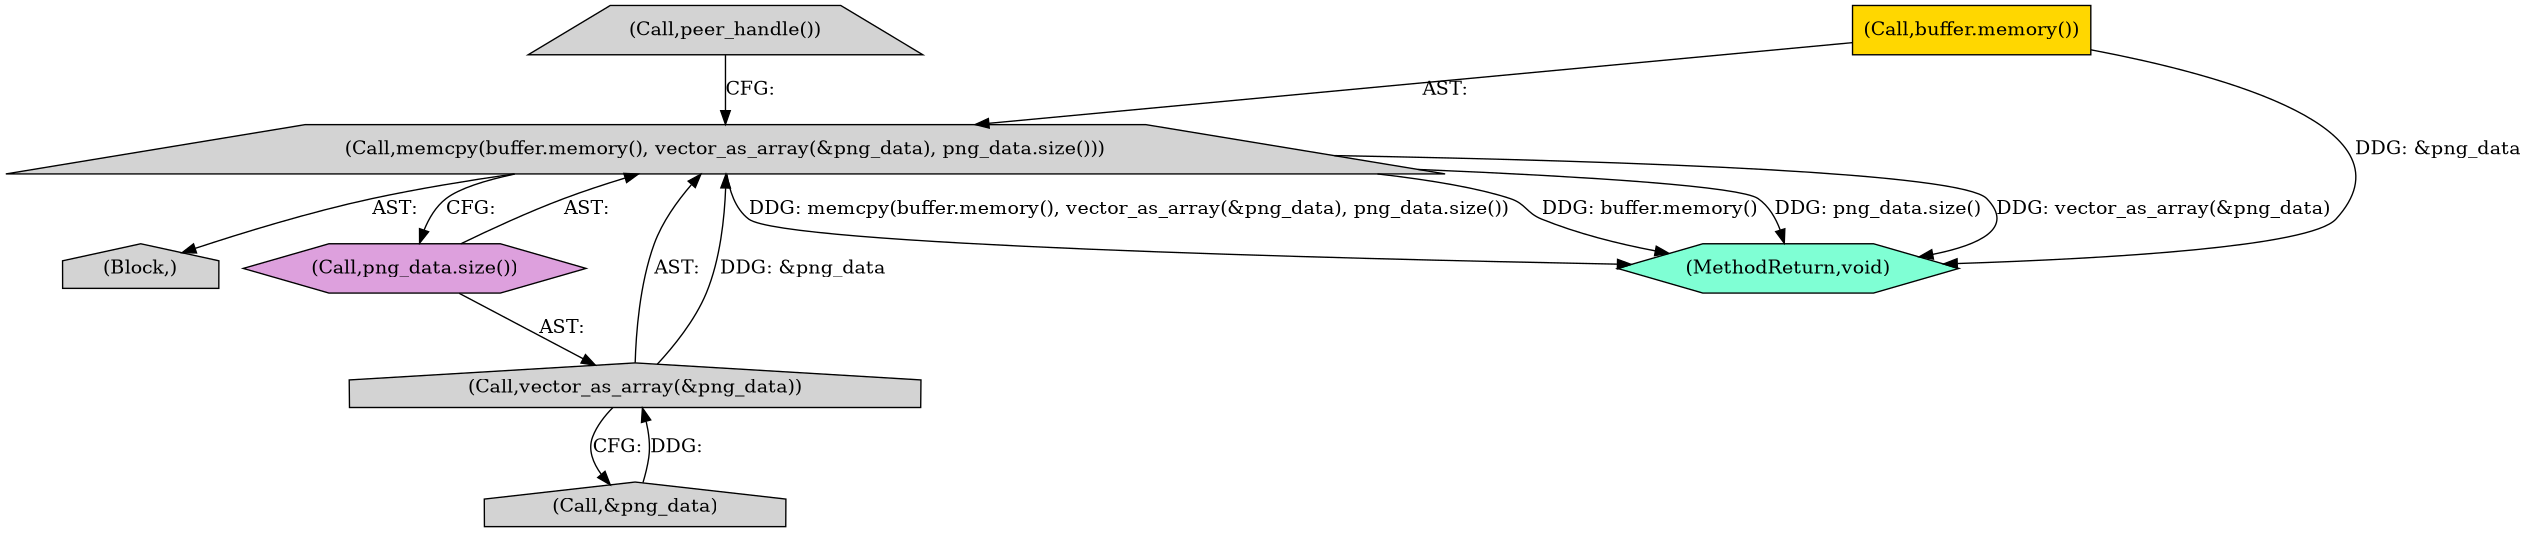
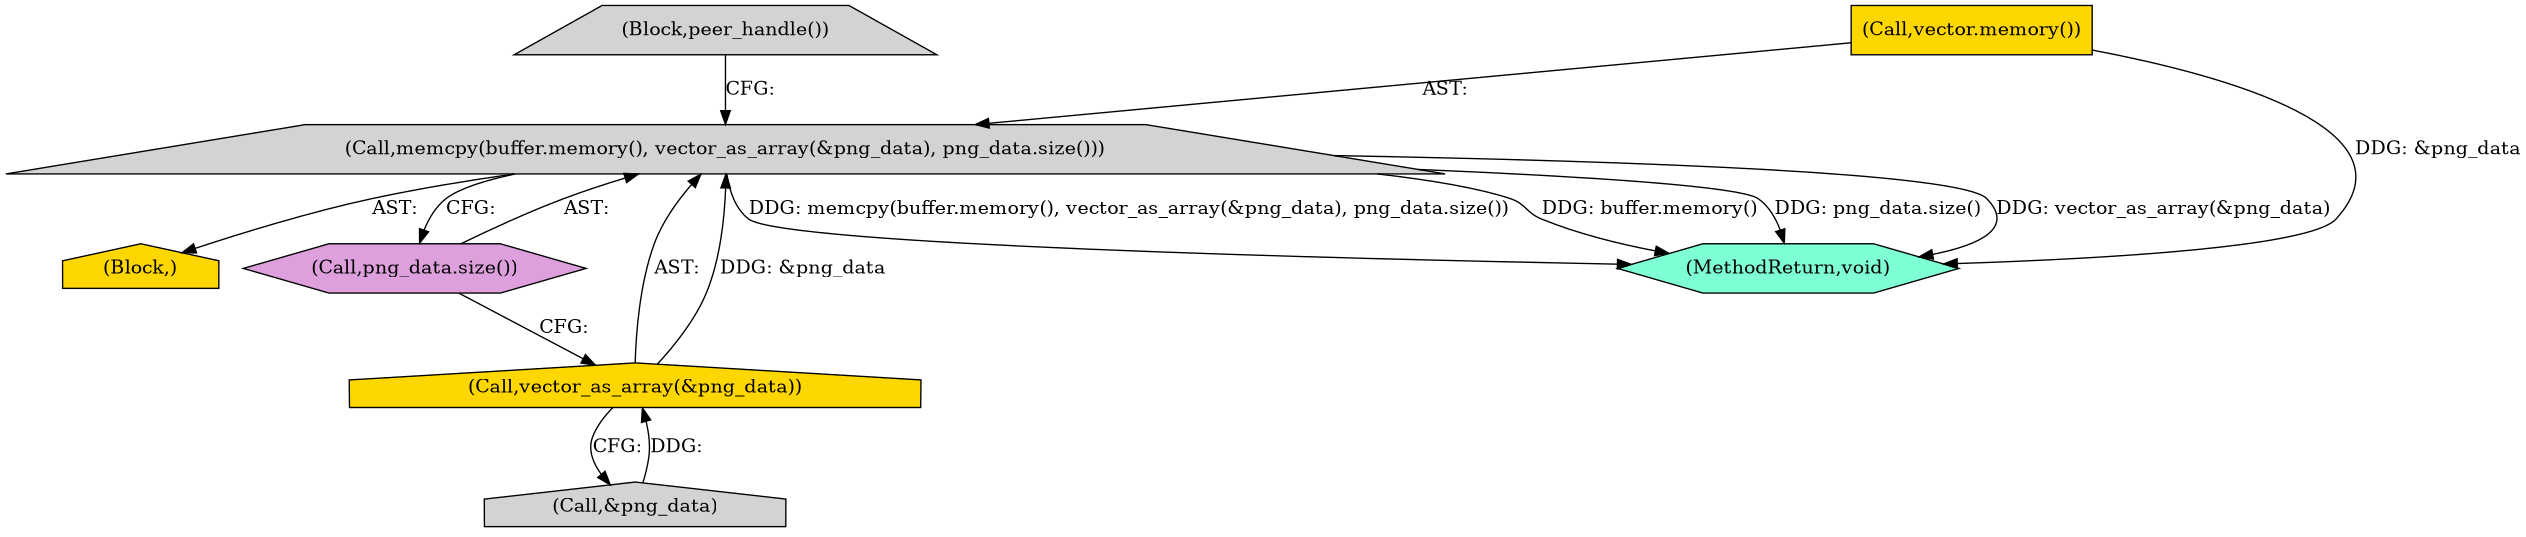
node "(Call,peer_handle())": label "(Call,peer_handle())" -> "(Block,peer_handle())"
node "(Call,buffer.memory())": label "(Call,buffer.memory())" -> "(Call,vector.memory())"
node "(Block,)": fillcolor lightgrey -> gold
edge "(Call,png_data.size())" -> "(Call,vector_as_array(&png_data))": label "AST: " -> "CFG: "
node "(Call,vector_as_array(&png_data))": fillcolor lightgrey -> gold
